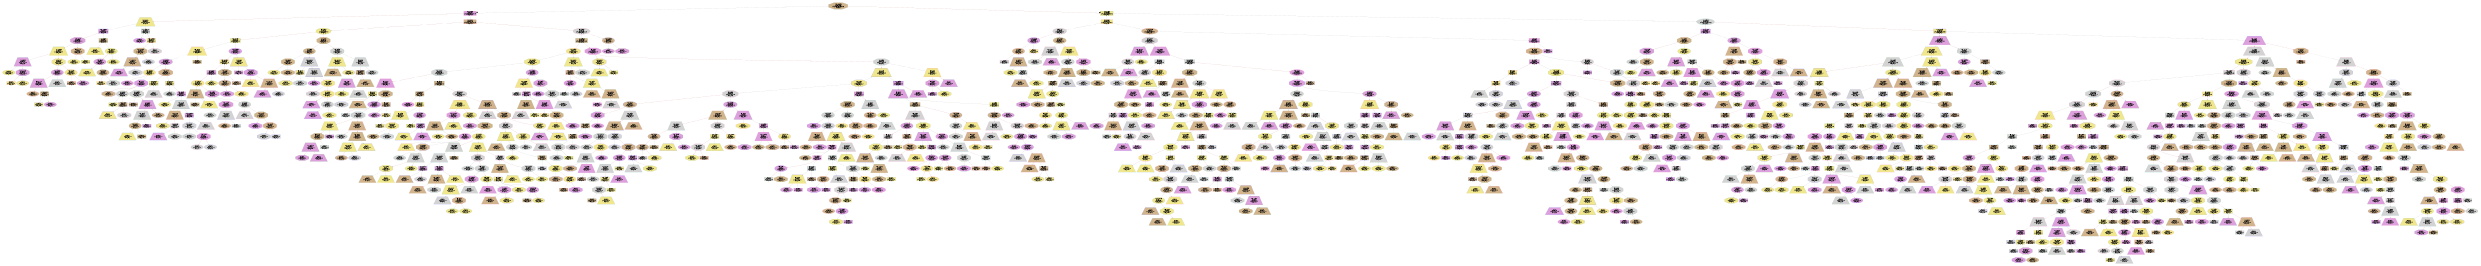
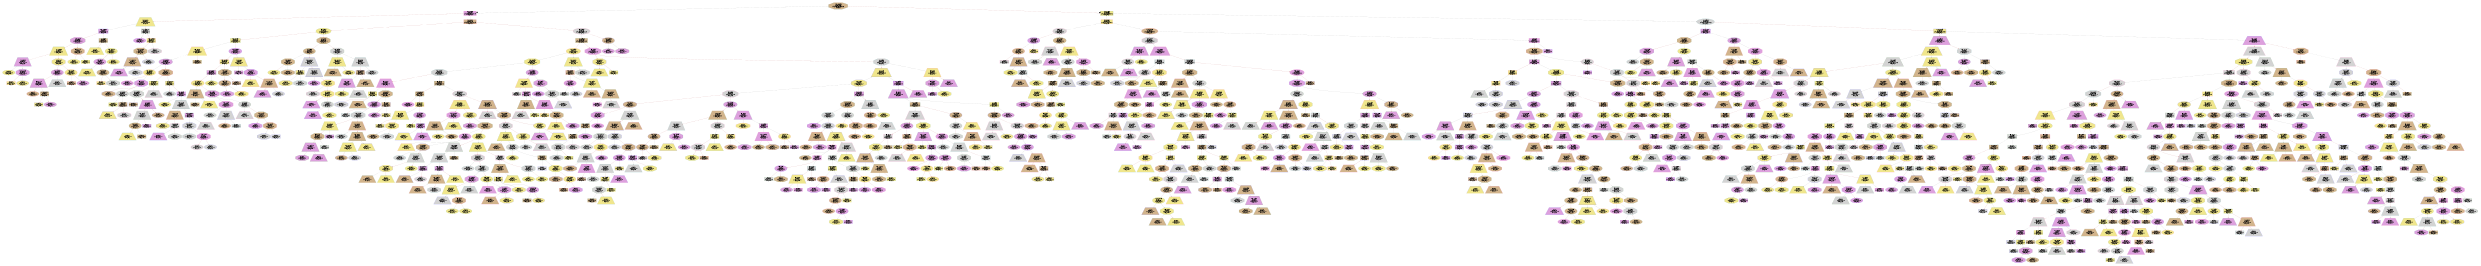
node "gini = 0.0 samples = 3 value = [0, 0, 0, 0, 3] class = 50+": removed
